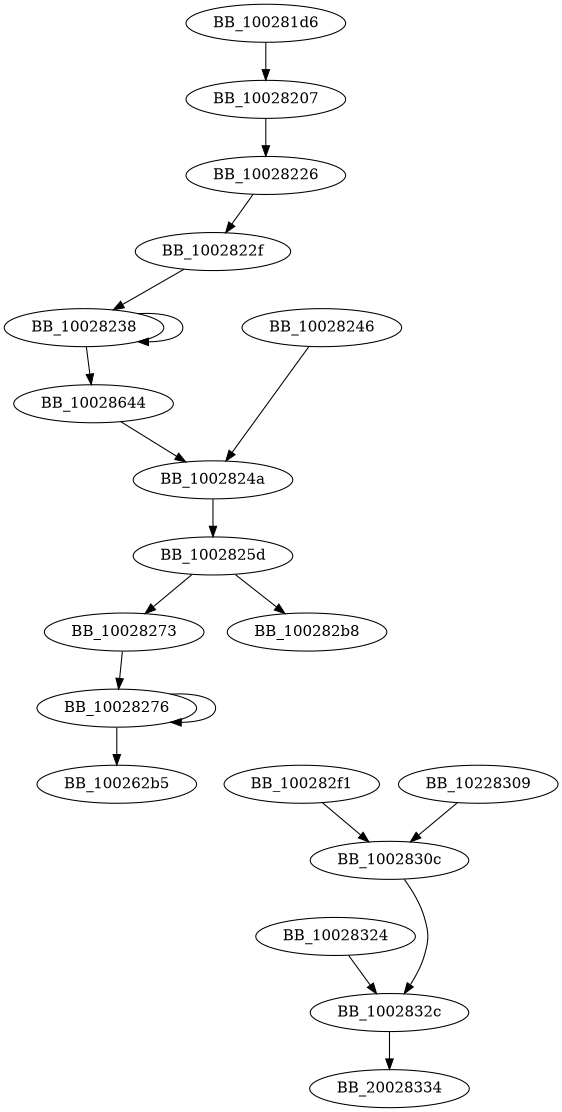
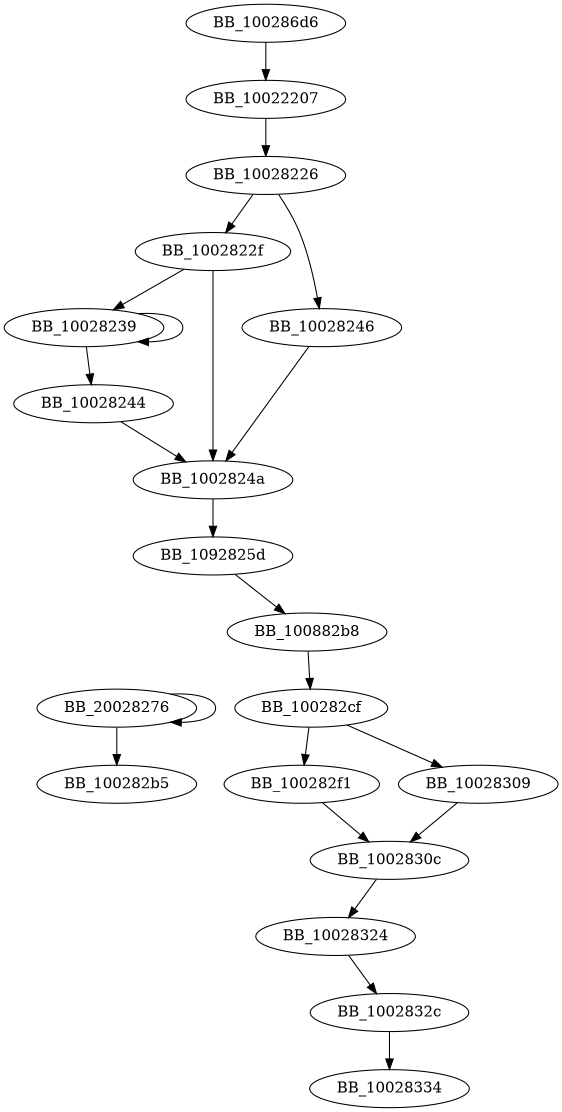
node "BB_100281d6": label "BB_100281d6" -> "BB_100286d6"
node "BB_10028207": label "BB_10028207" -> "BB_10022207"
edge "BB_10028226" -> "BB_10028246": added
node "BB_10028238": label "BB_10028238" -> "BB_10028239"
edge "BB_1002822f" -> "BB_1002824a": added
node "BB_10028644": label "BB_10028644" -> "BB_10028244"
node "BB_1002825d": label "BB_1002825d" -> "BB_1092825d"
node "BB_10028273": removed
node "BB_100282b8": label "BB_100282b8" -> "BB_100882b8"
node "BB_10028276": label "BB_10028276" -> "BB_20028276"
node "BB_100282cf": added
node "BB_100262b5": label "BB_100262b5" -> "BB_100282b5"
node "BB_10228309": label "BB_10228309" -> "BB_10028309"
edge "BB_1002830c" -> "BB_1002832c": now "BB_1002830c" -> "BB_10028324"
node "BB_20028334": label "BB_20028334" -> "BB_10028334"
